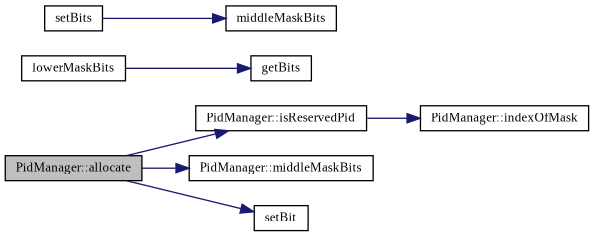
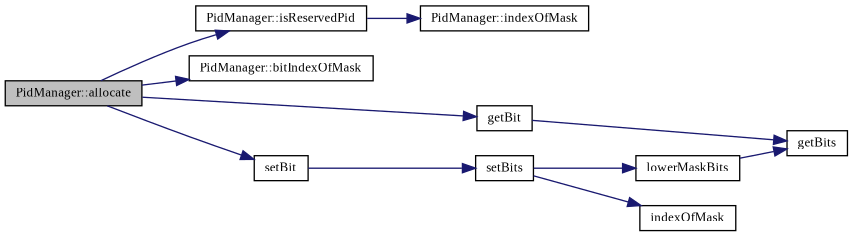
node "middleMaskBits": label "middleMaskBits" -> "indexOfMask"
node "getBit": added
node "PidManager::middleMaskBits": label "PidManager::middleMaskBits" -> "PidManager::bitIndexOfMask"
edge "setBit" -> "setBits": added
edge "setBits" -> "lowerMaskBits": added
